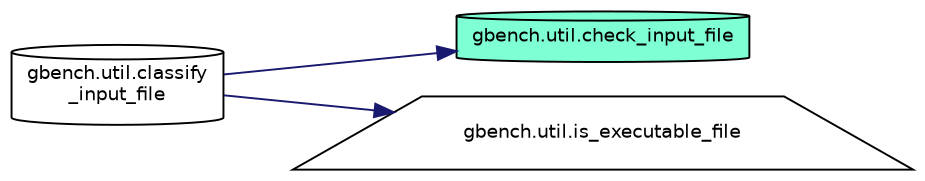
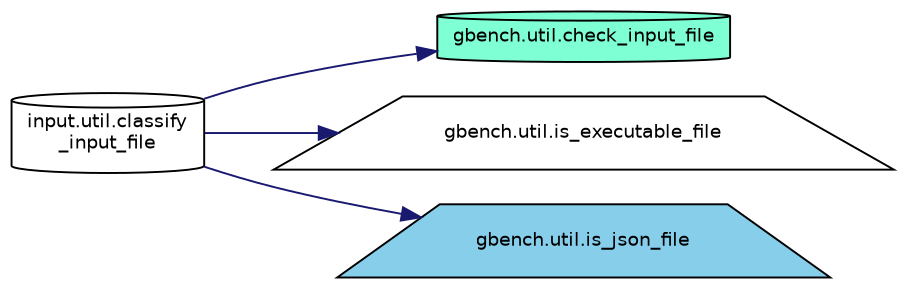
node "gbench.util.classify _input_file": label "gbench.util.classify _input_file" -> "input.util.classify _input_file"
node "gbench.util.is_json_file": added
